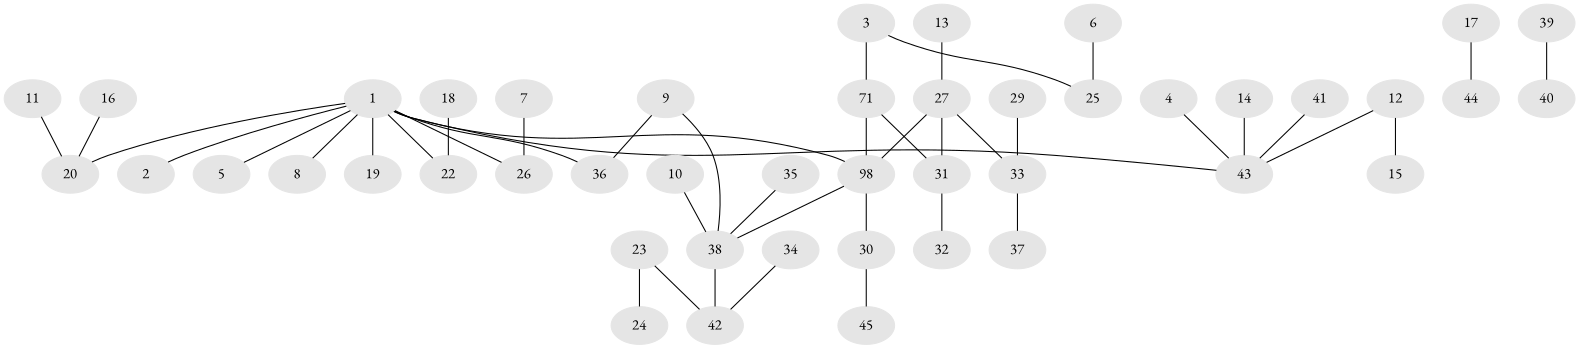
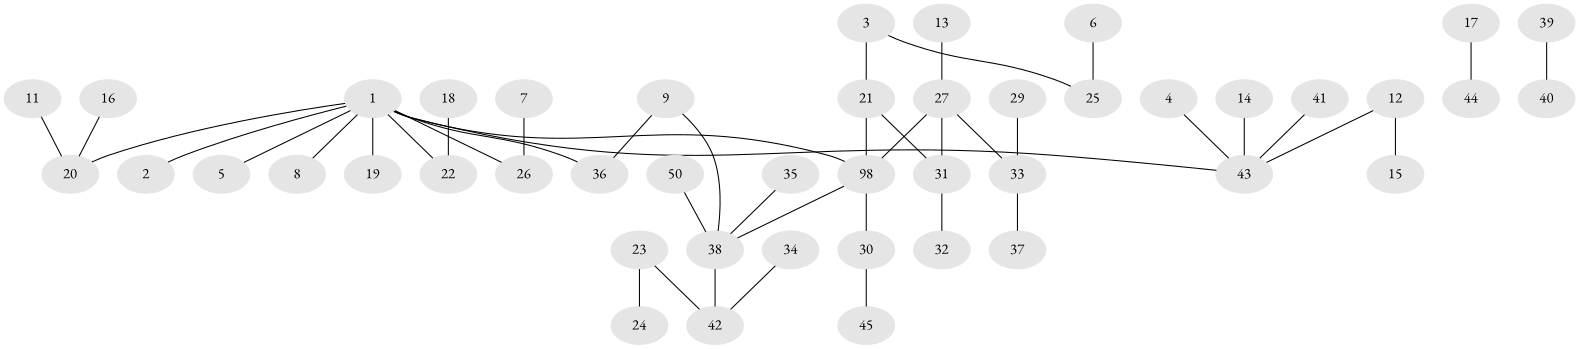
node "71": label "71" -> "21"
node "10": label "10" -> "50"
